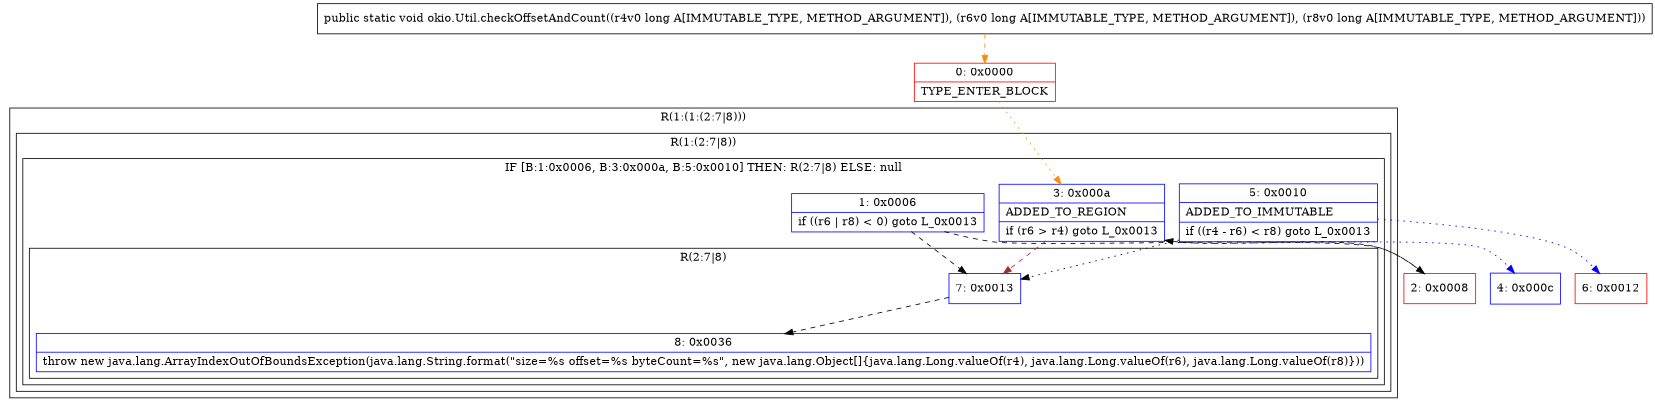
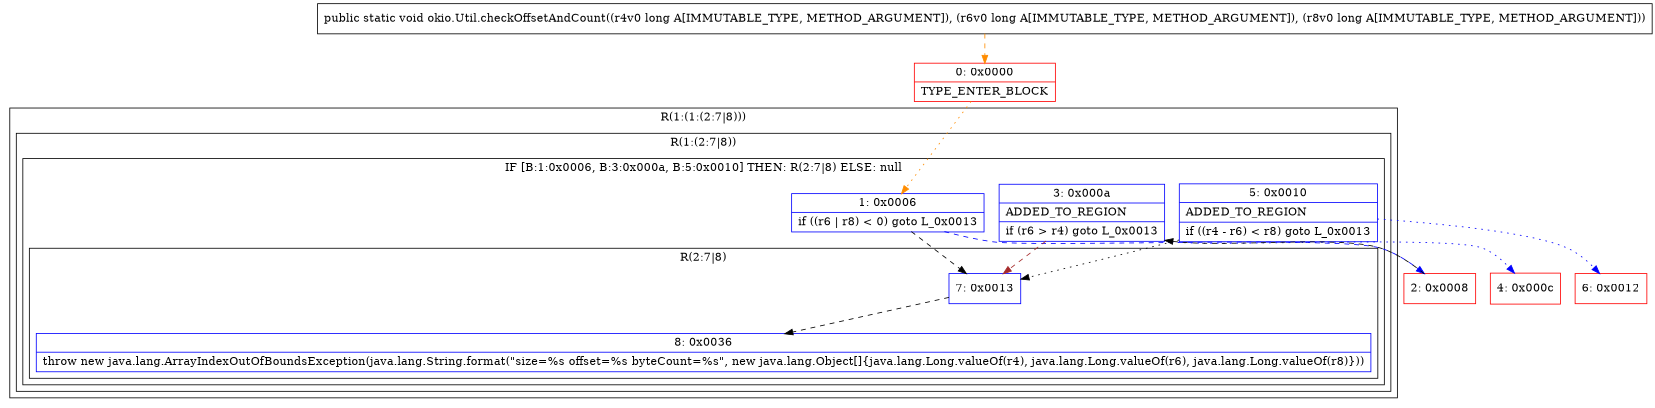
edge "0: 0x0000" -> "3: 0x000a": now "0: 0x0000" -> "1: 0x0006"
node "5: 0x0010": text "ADDED_TO_IMMUTABLE" -> "ADDED_TO_REGION"
edge "1: 0x0006" -> "2: 0x0008": color black -> blue
node "4: 0x000c": color blue -> red
